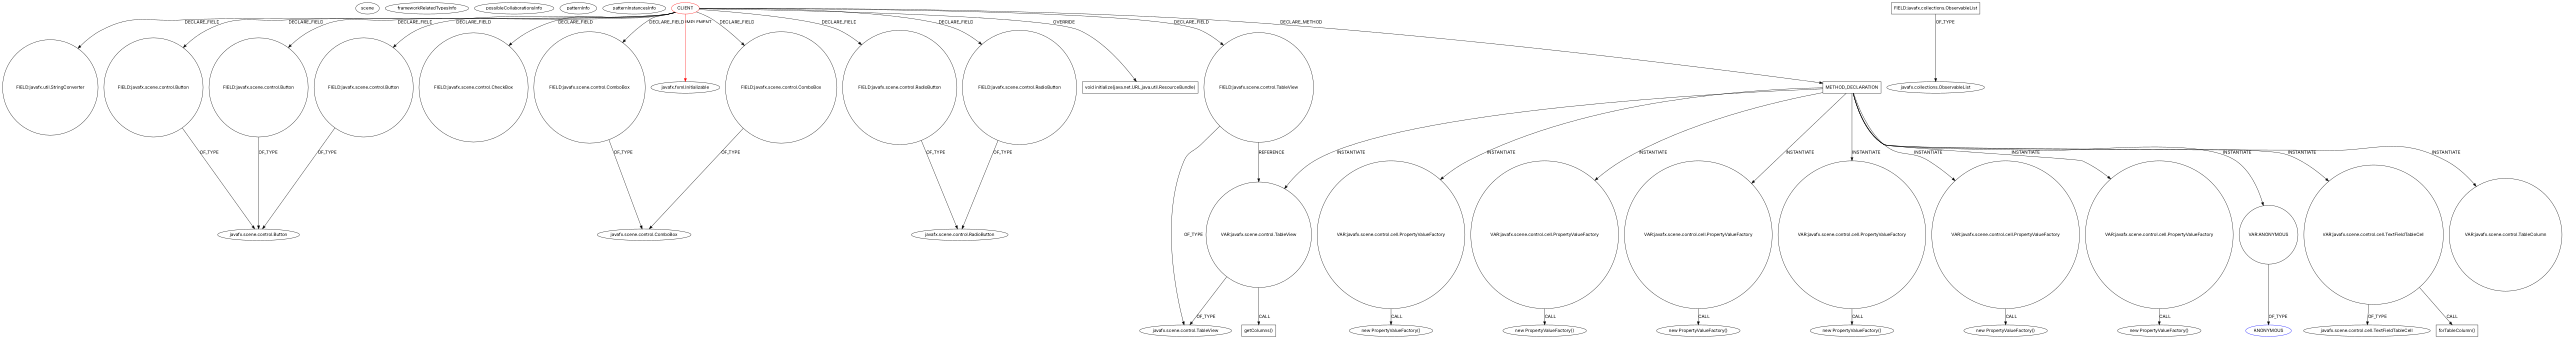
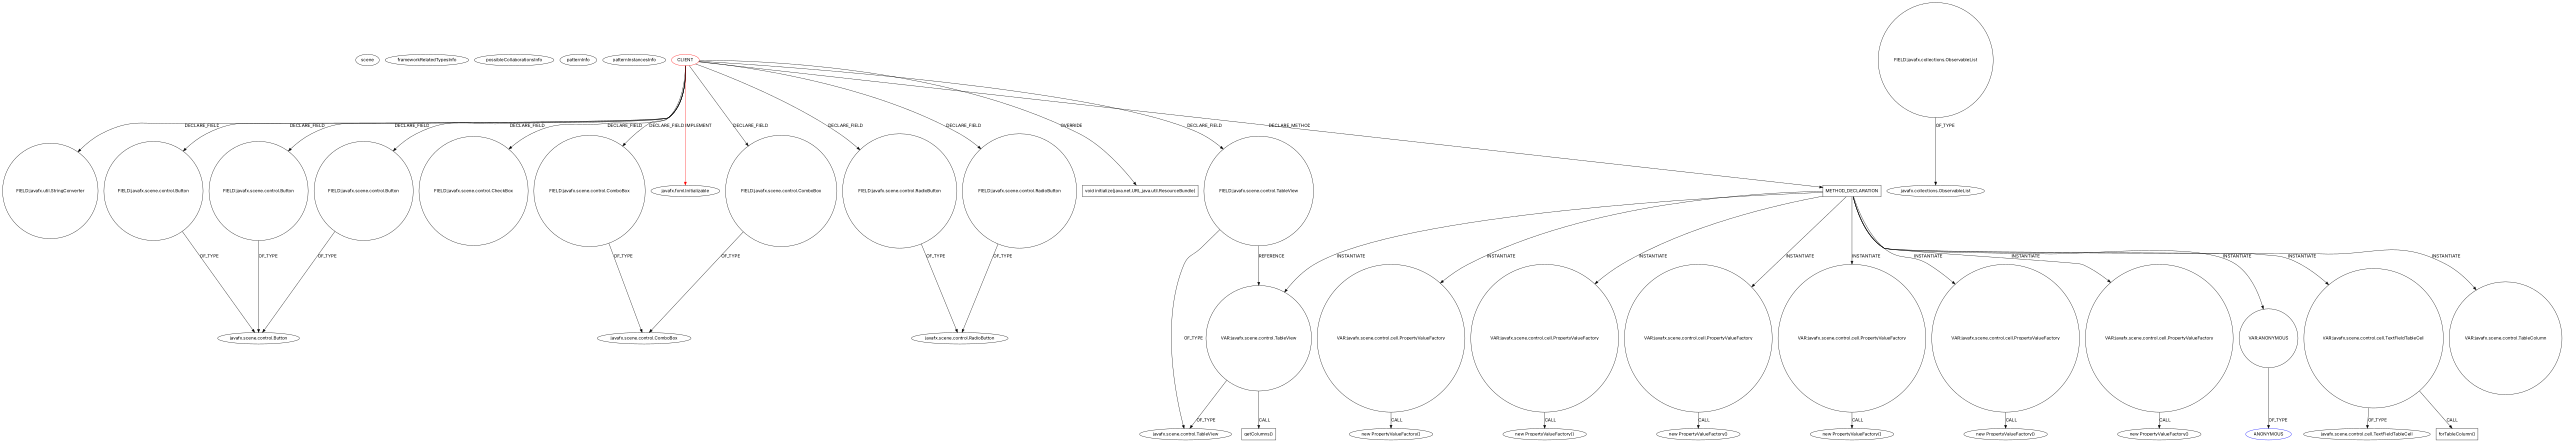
node "FIELD:javafx.collections.ObservableList": shape box -> circle
